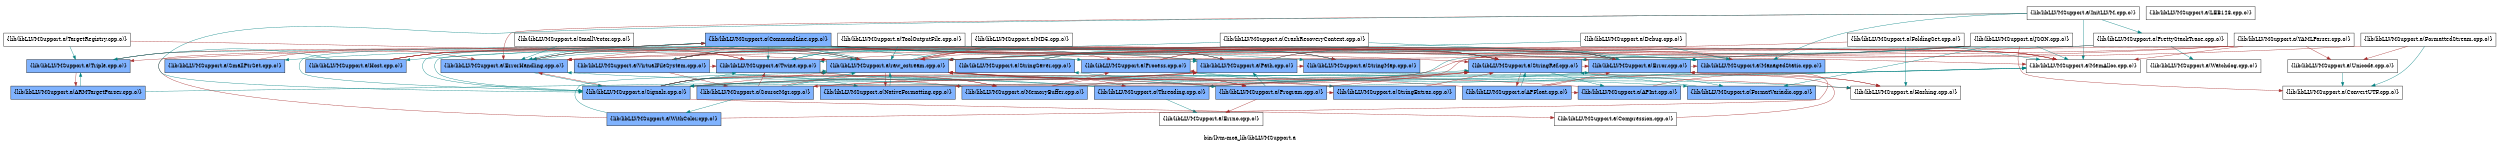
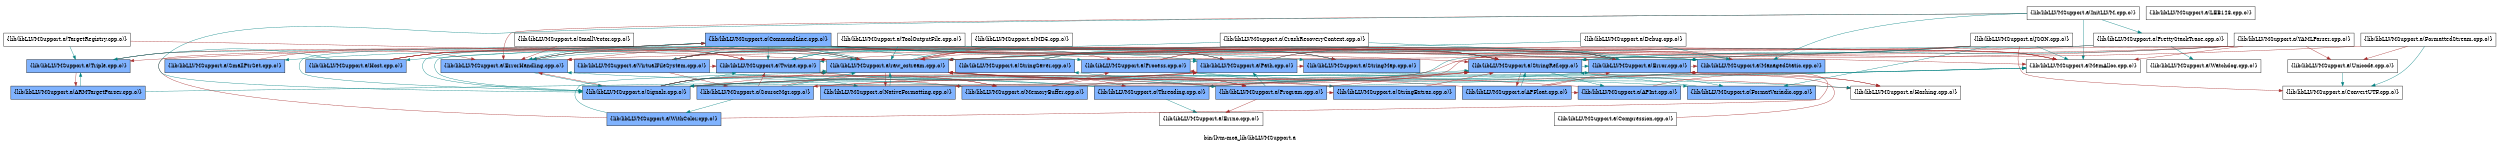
node "{lib/libLLVMSupport.a(FoldingSet.cpp.o)}": removed
edge "{lib/libLLVMSupport.a(CommandLine.cpp.o)}" -> "{lib/libLLVMSupport.a(Path.cpp.o)}": removed
edge "{lib/libLLVMSupport.a(YAMLParser.cpp.o)}" -> "{lib/libLLVMSupport.a(StringRef.cpp.o)}": added
edge "{lib/libLLVMSupport.a(SmallVector.cpp.o)}" -> "{lib/libLLVMSupport.a(ErrorHandling.cpp.o)}": color teal -> brown
edge "{lib/libLLVMSupport.a(StringRef.cpp.o)}" -> "{lib/libLLVMSupport.a(Error.cpp.o)}": color brown -> teal
edge "{lib/libLLVMSupport.a(Signals.cpp.o)}" -> "{lib/libLLVMSupport.a(Compression.cpp.o)}": now "{lib/libLLVMSupport.a(Signals.cpp.o)}" -> "{lib/libLLVMSupport.a(ManagedStatic.cpp.o)}"
